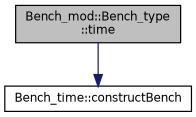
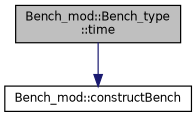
node "Bench_time::constructBench": label "Bench_time::constructBench" -> "Bench_mod::constructBench"
